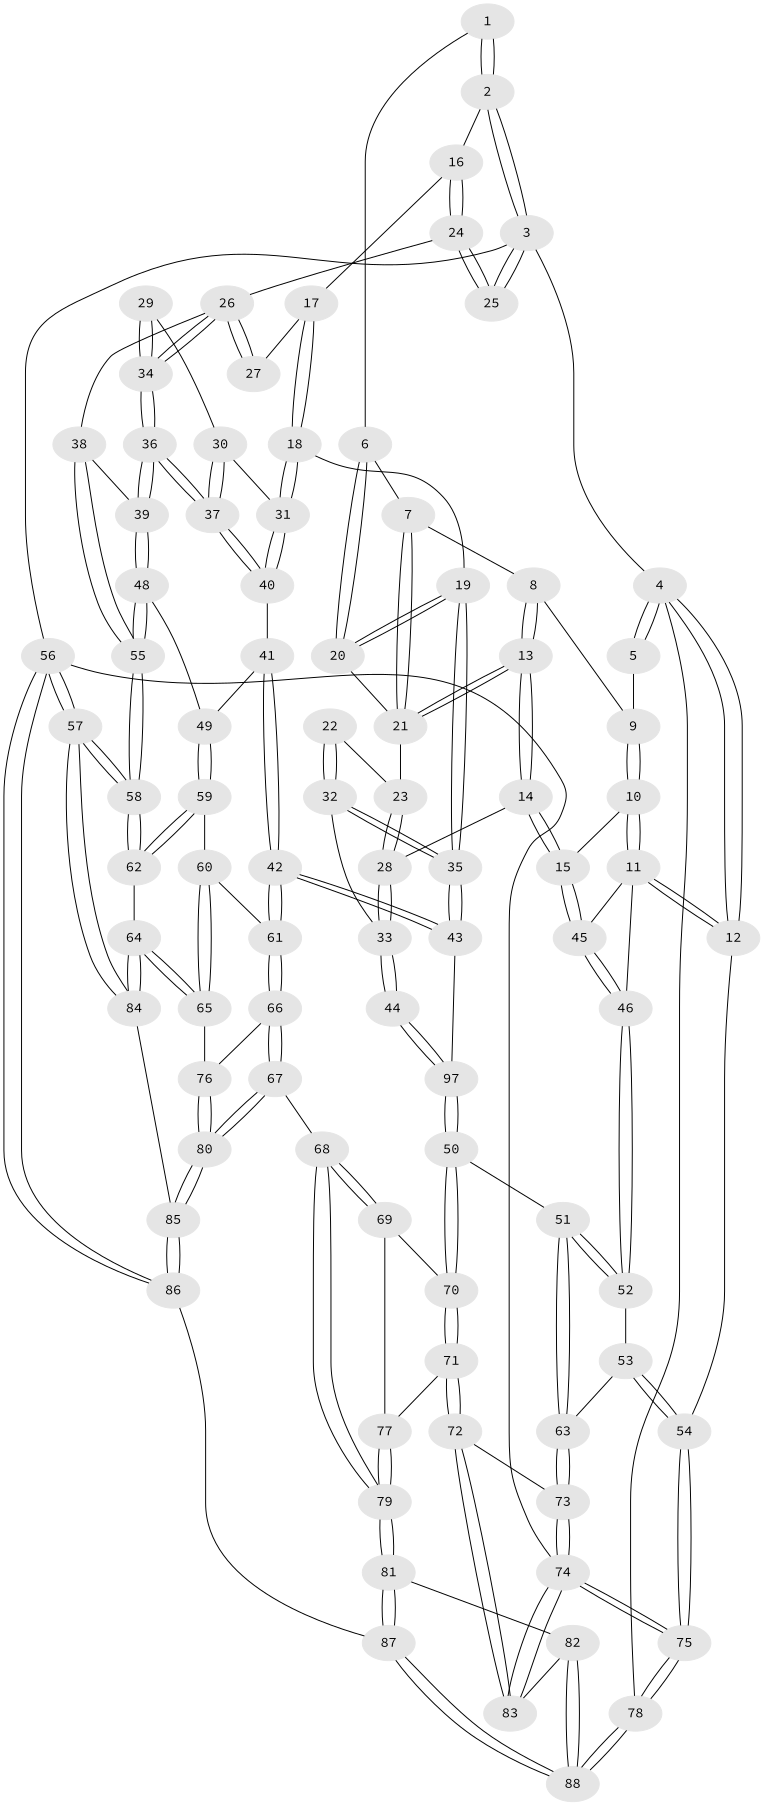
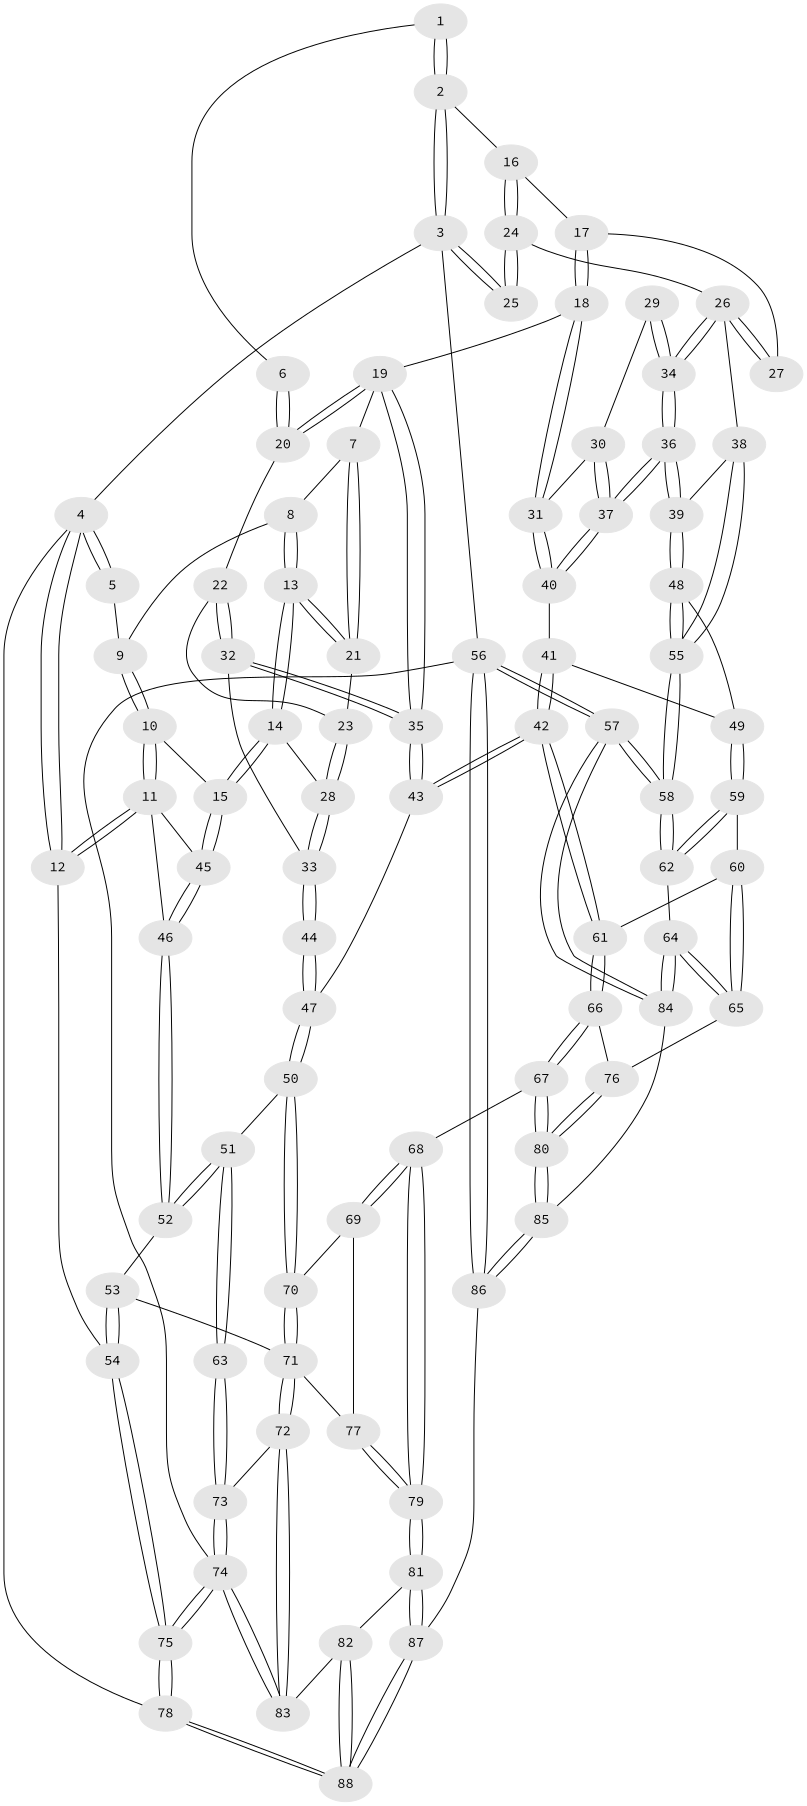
edge "6" -- "7": now "19" -- "7"
edge "20" -- "21": now "20" -- "22"
node "97": label "97" -> "47"
edge "53" -- "63": now "53" -- "71"
